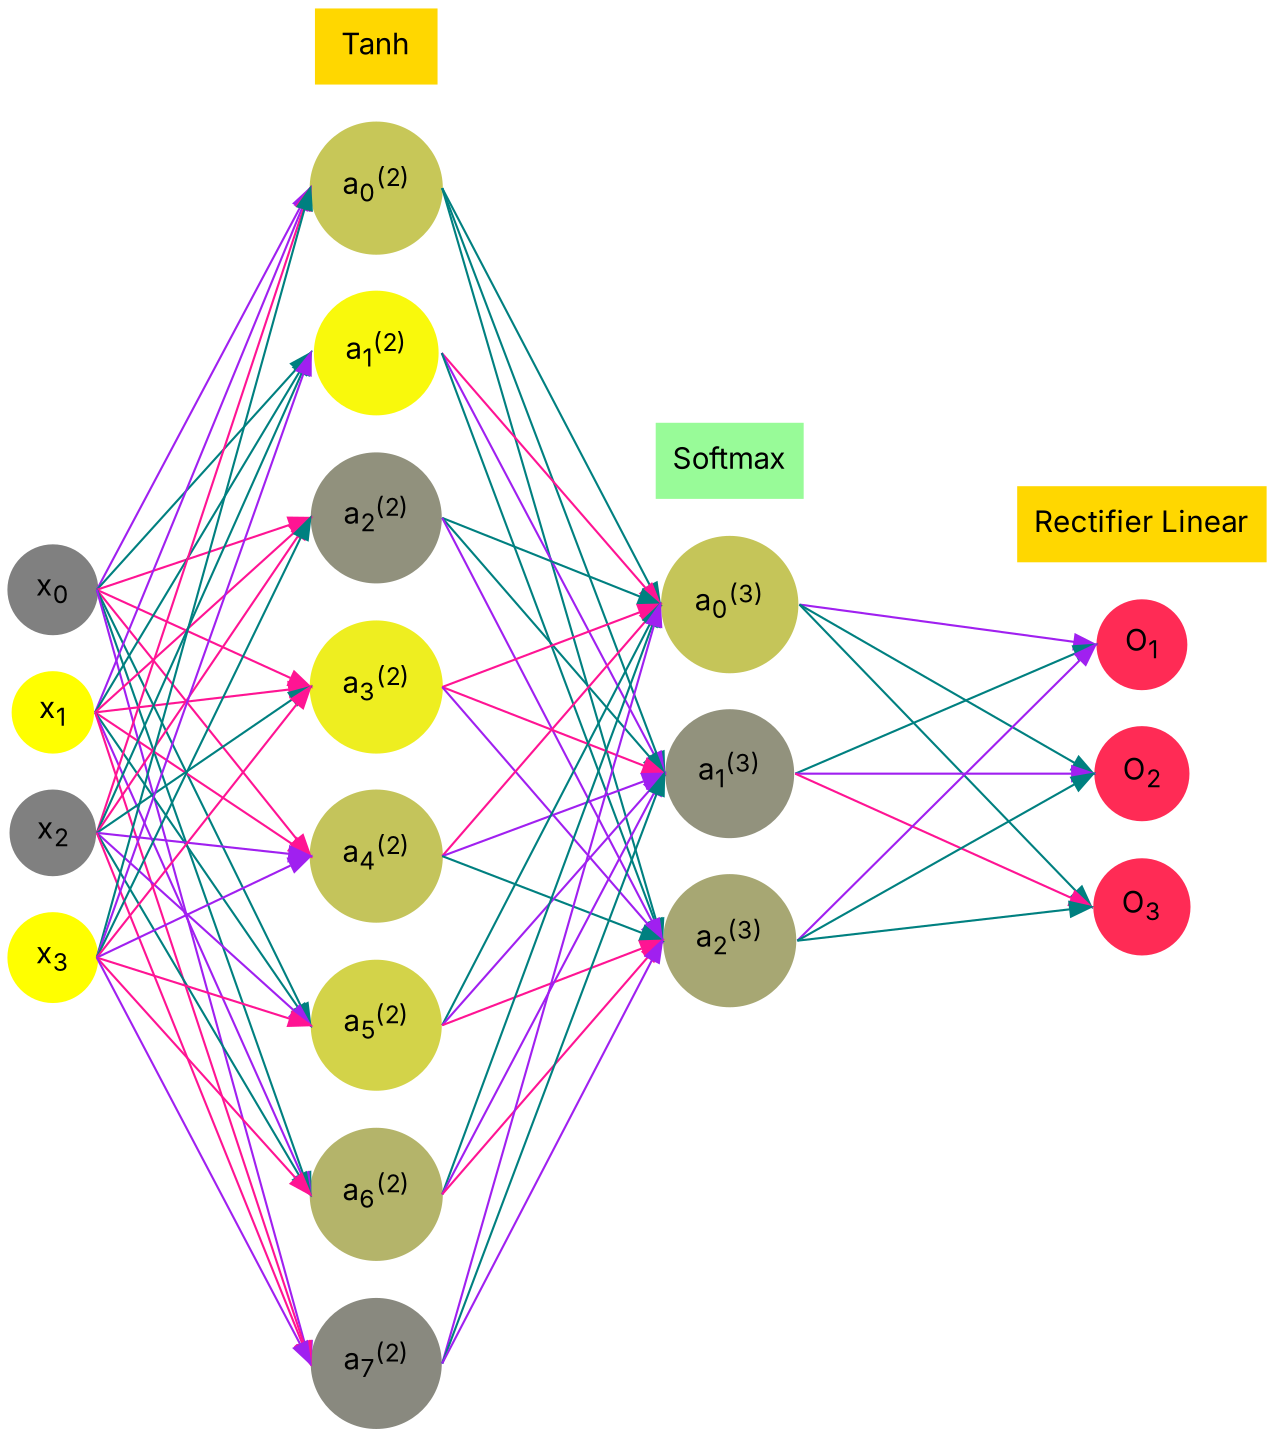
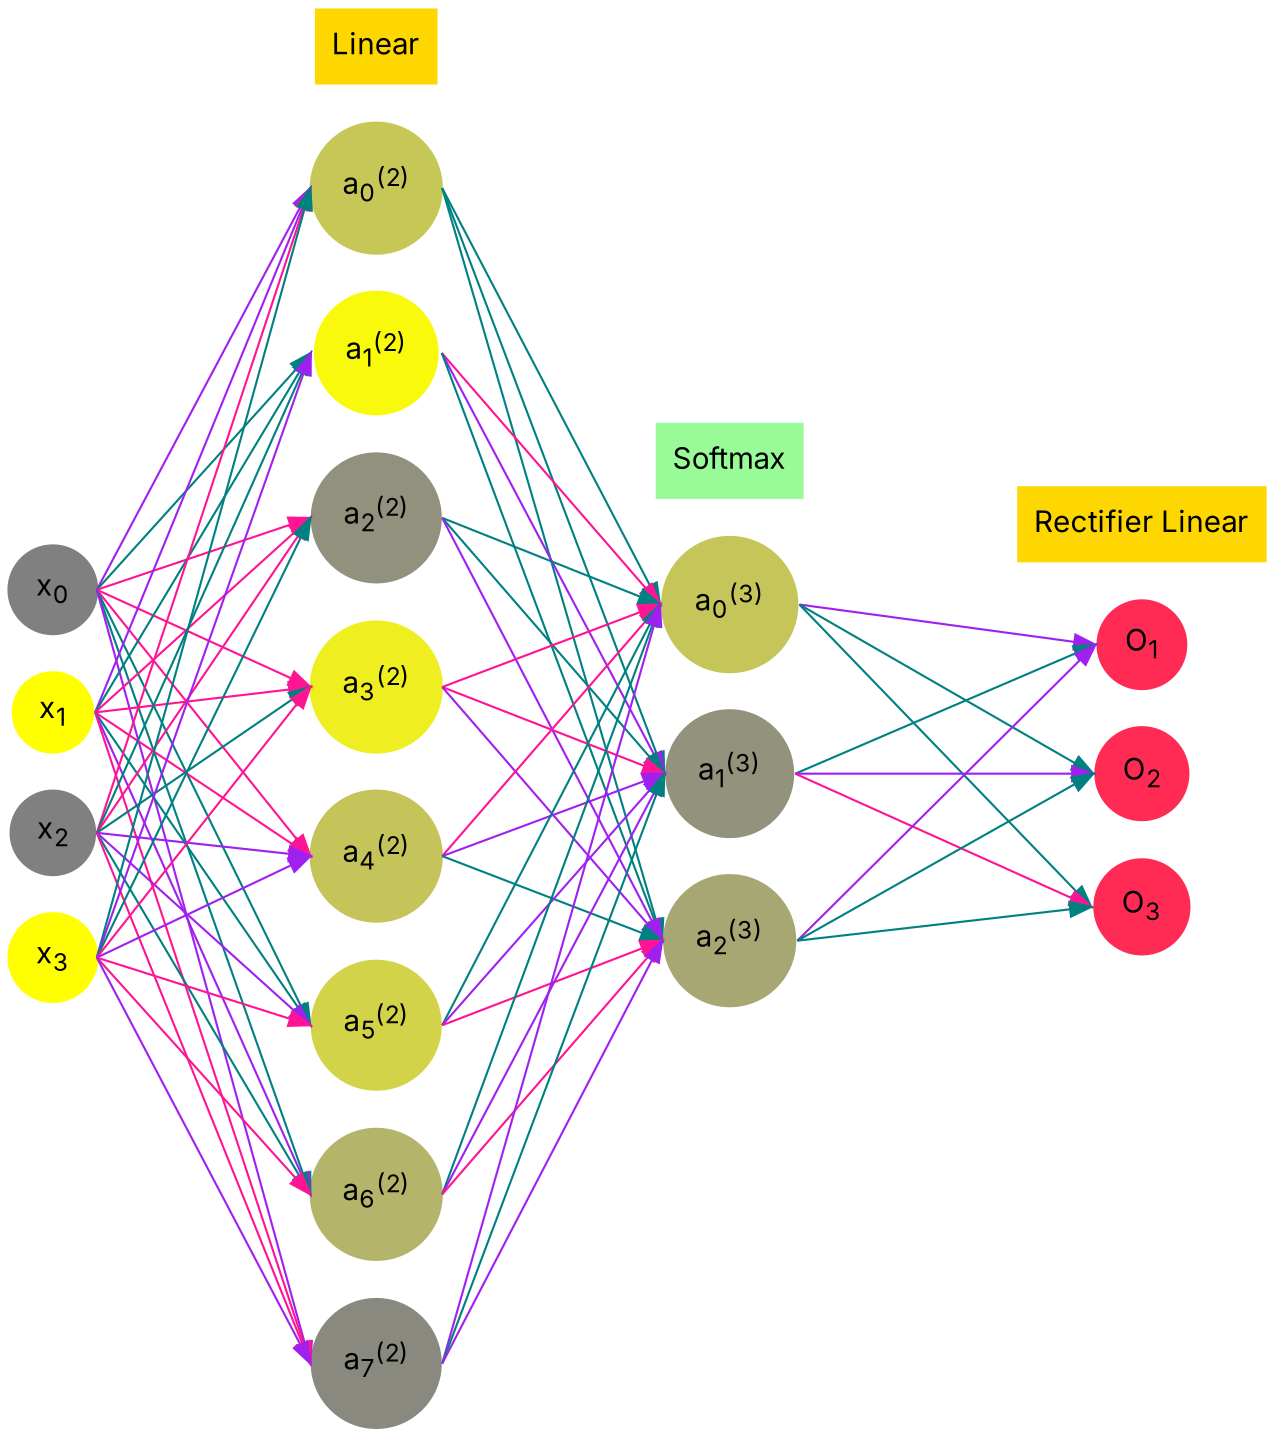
node "Tanh": label "Tanh" -> "Linear"
